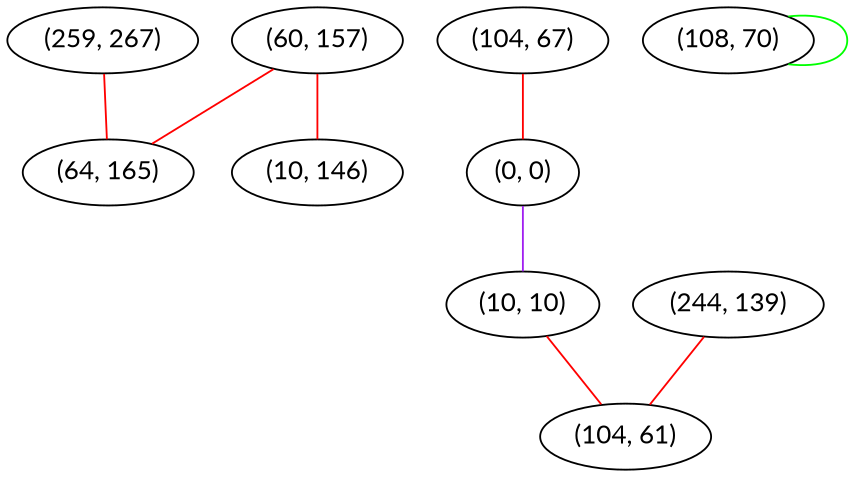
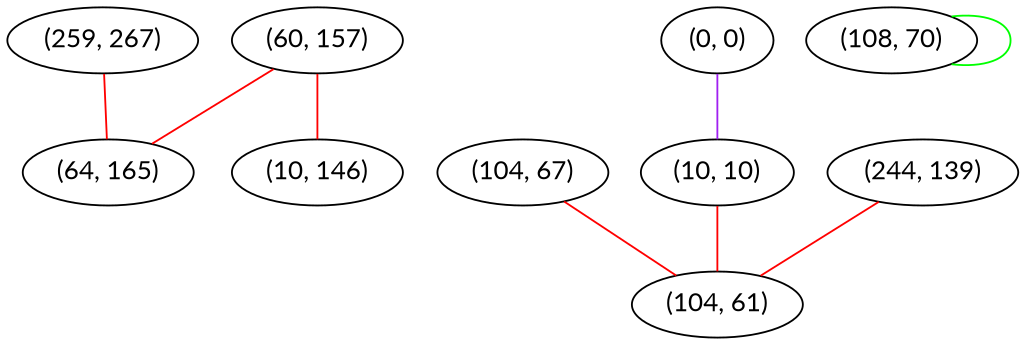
edge "(104, 67)" -- "(0, 0)": now "(104, 67)" -- "(104, 61)"
